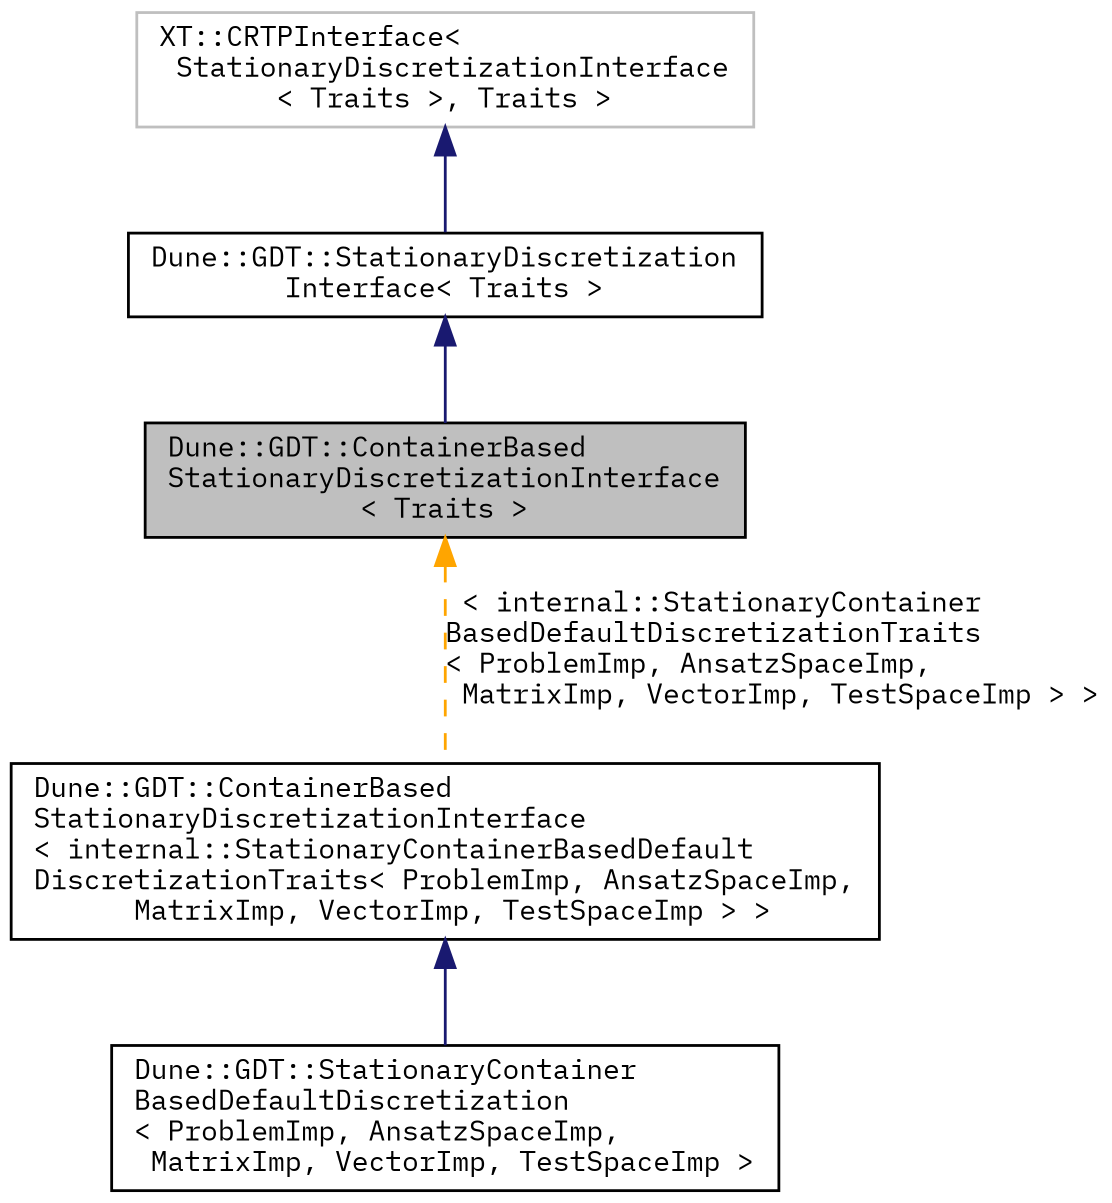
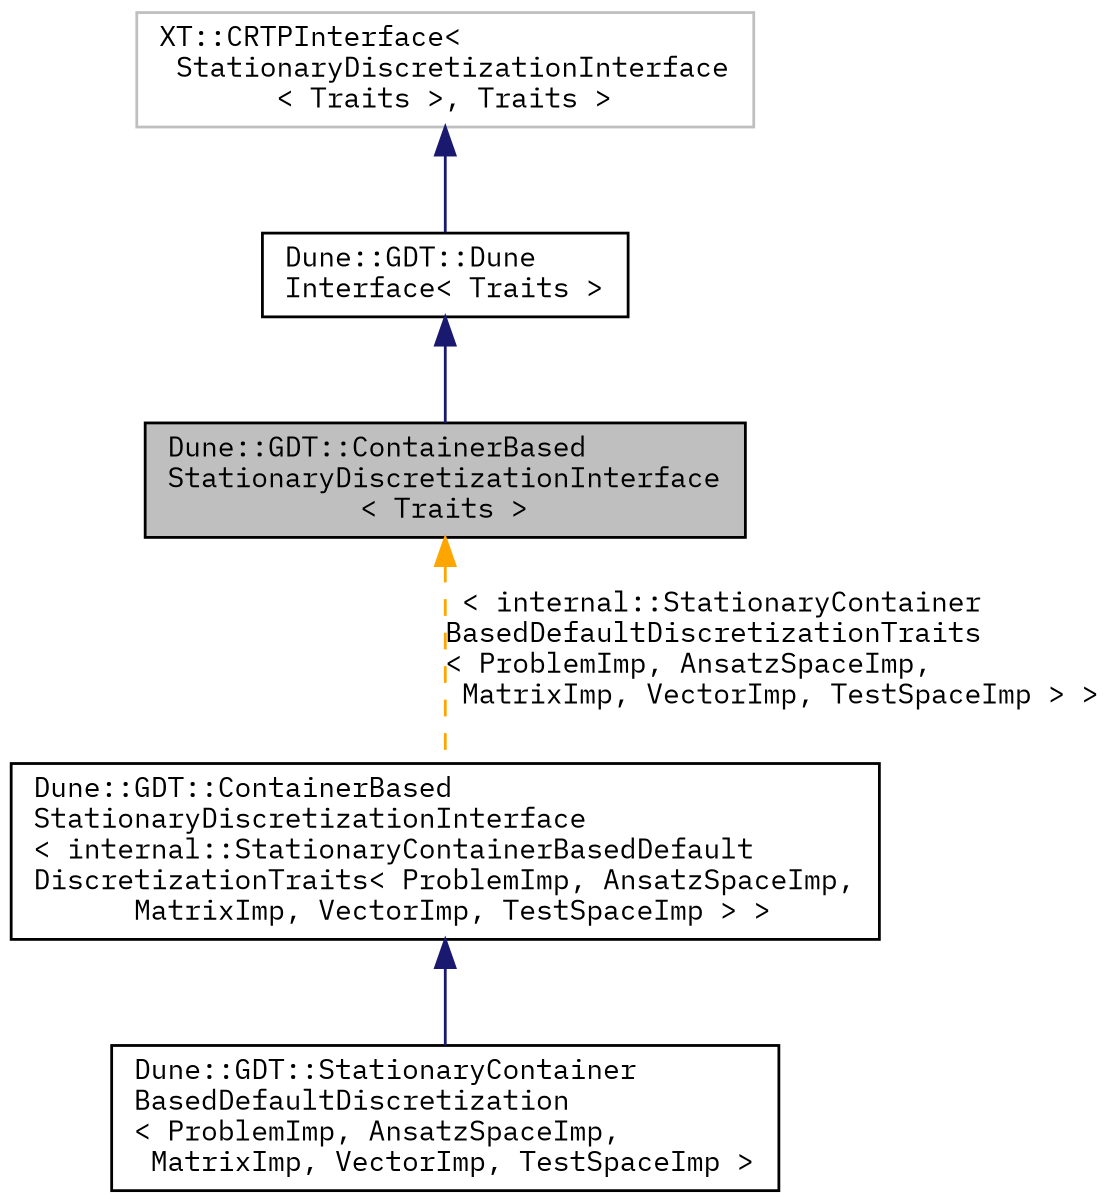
node "Dune::GDT::StationaryDiscretization Interface< Traits >": label "Dune::GDT::StationaryDiscretization Interface< Traits >" -> "Dune::GDT::Dune Interface< Traits >"
